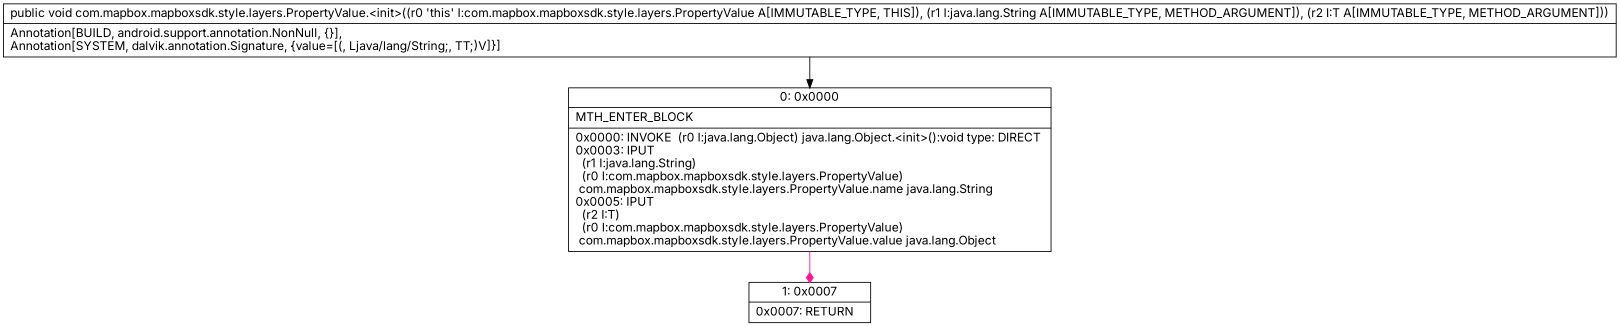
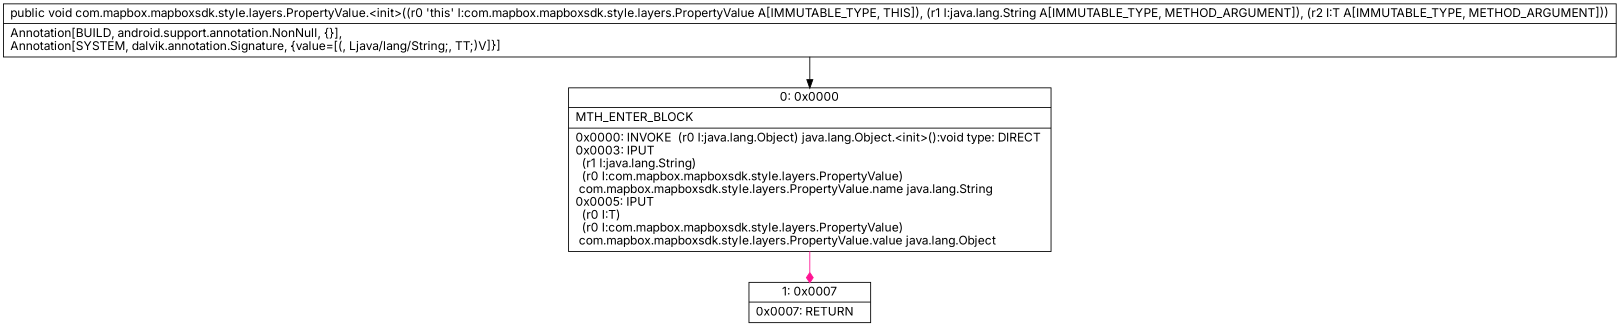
node "0: 0x0000": text "(r2 I:T)" -> "(r0 I:T)"
